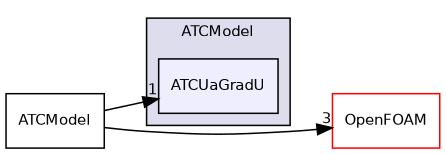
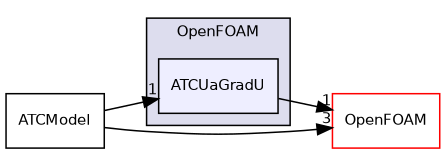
cluster "ATCModel": label "ATCModel" -> "OpenFOAM"
edge "ATCUaGradU" -> "OpenFOAM": added
